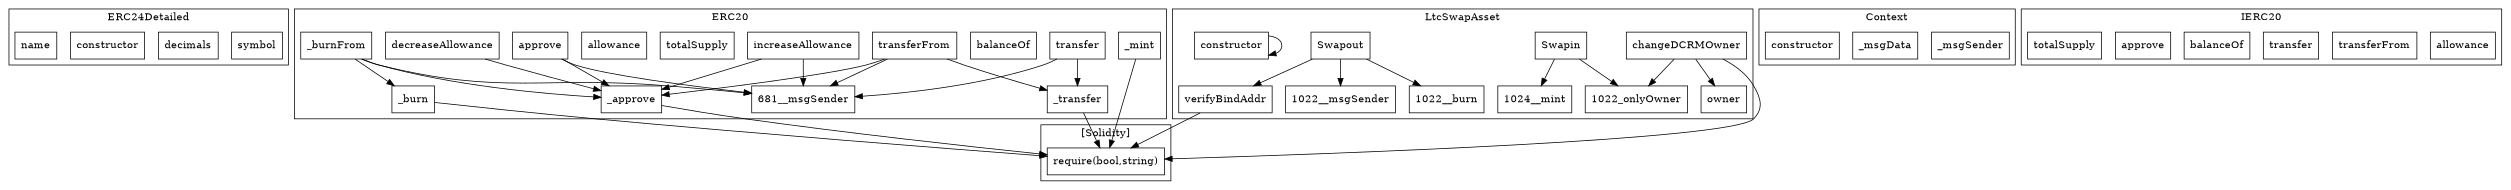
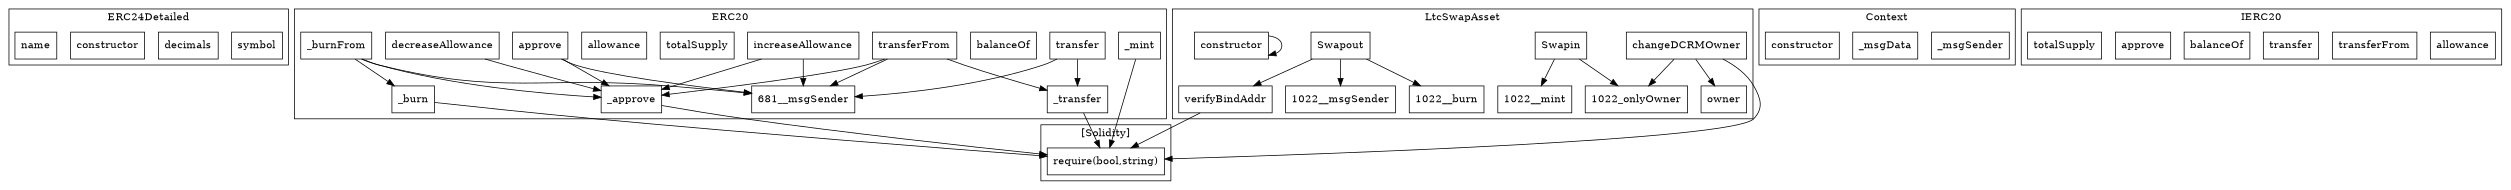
node "1024__mint": label "1024__mint" -> "1022__mint"
